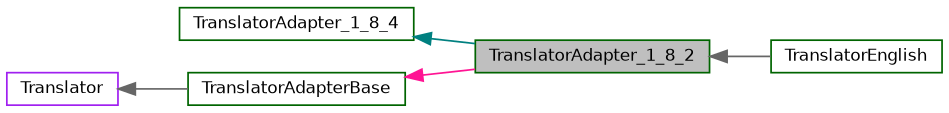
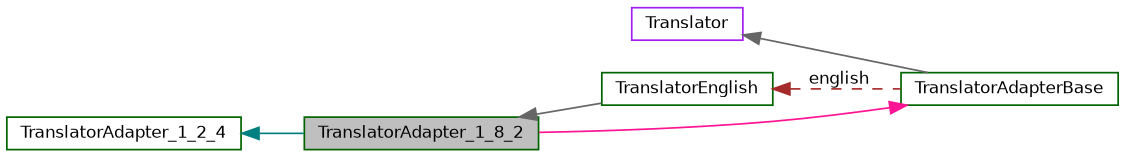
node "TranslatorAdapter_1_8_4": label "TranslatorAdapter_1_8_4" -> "TranslatorAdapter_1_2_4"
edge "TranslatorAdapterBase" -> "TranslatorEnglish": added, label "english"
